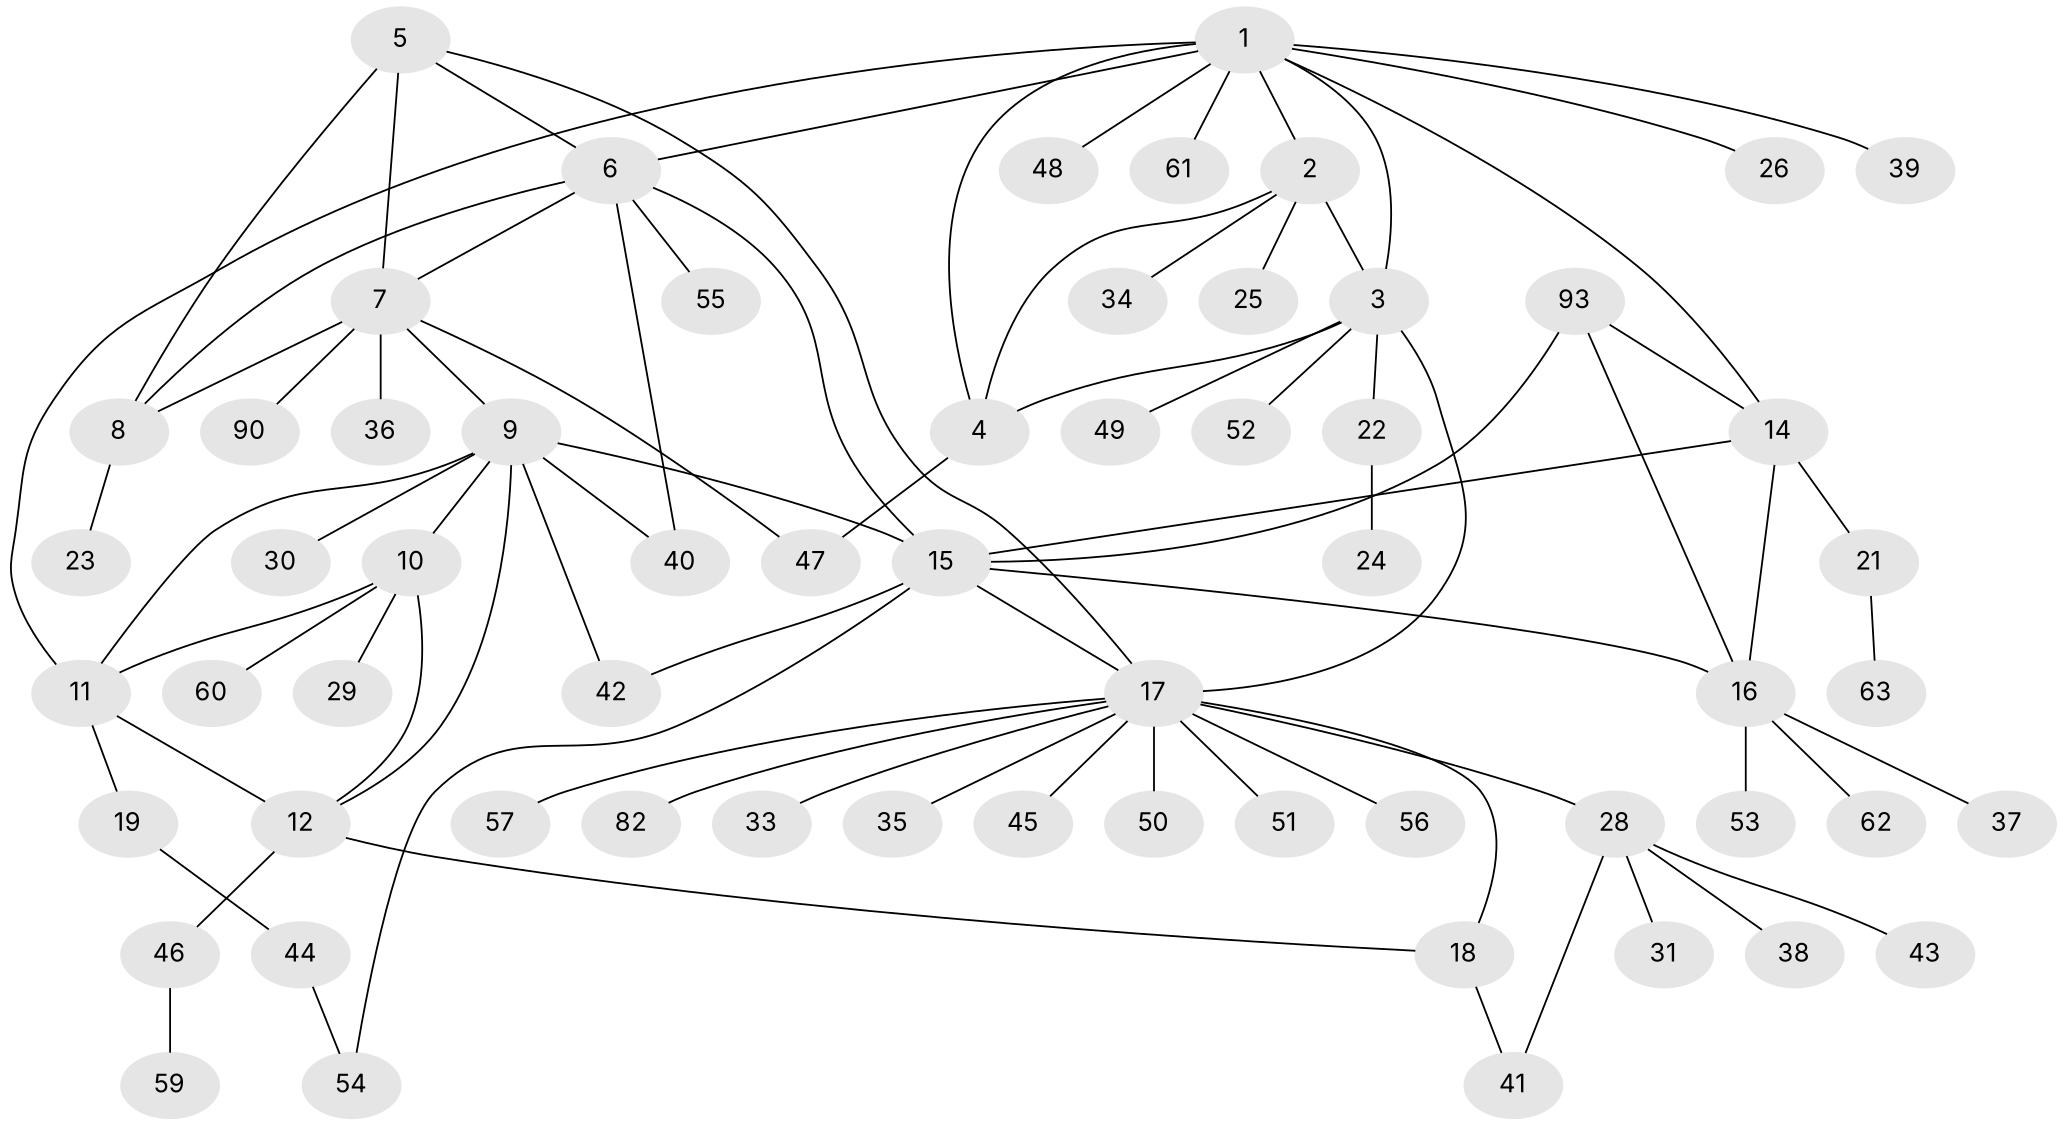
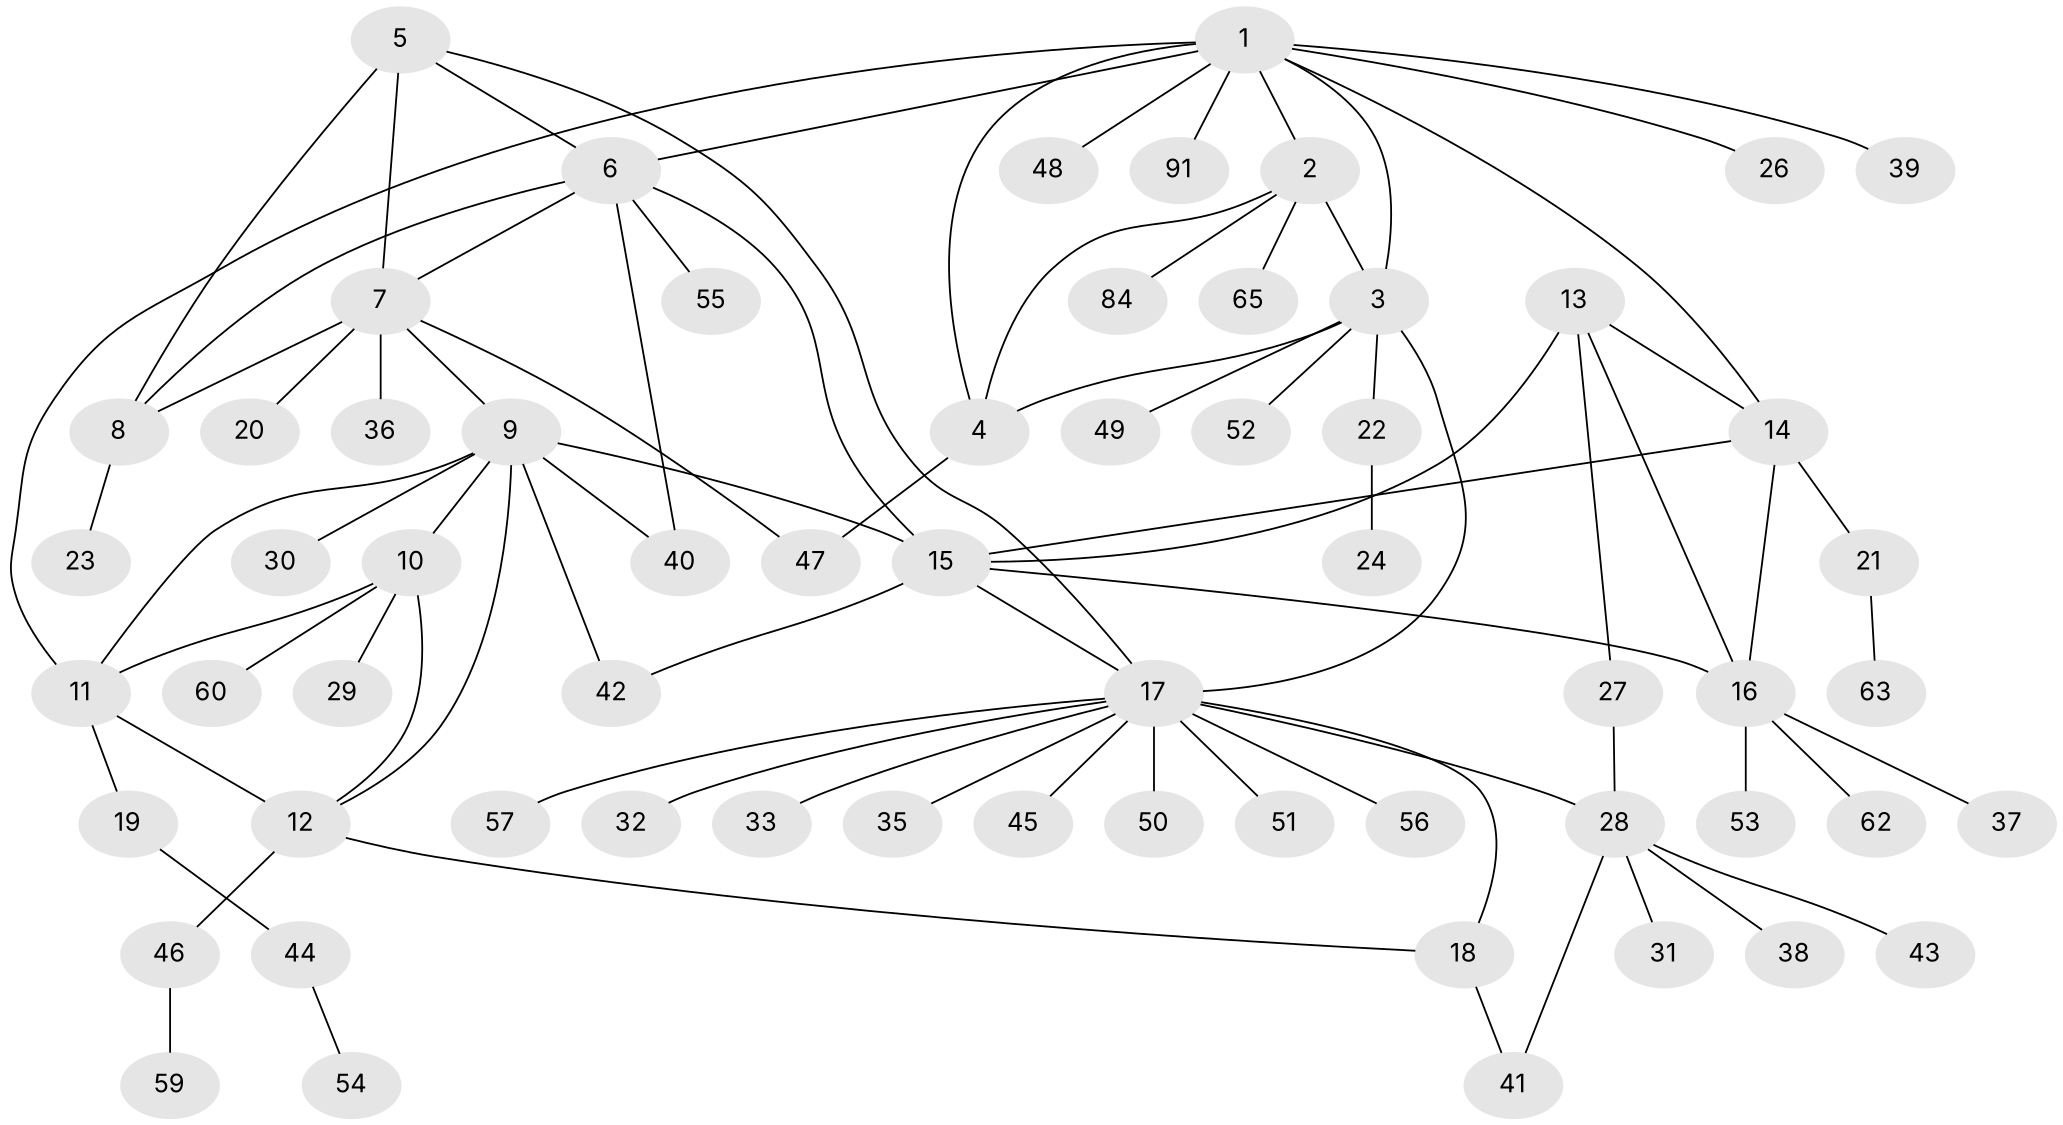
node "61": label "61" -> "91"
node "34": label "34" -> "84"
node "25": label "25" -> "65"
node "93": label "93" -> "13"
node "90": label "90" -> "20"
node "27": added
edge "15" -- "54": removed
node "82": label "82" -> "32"
